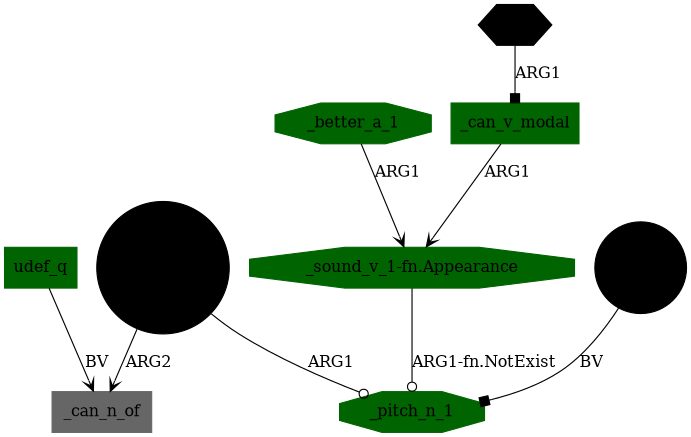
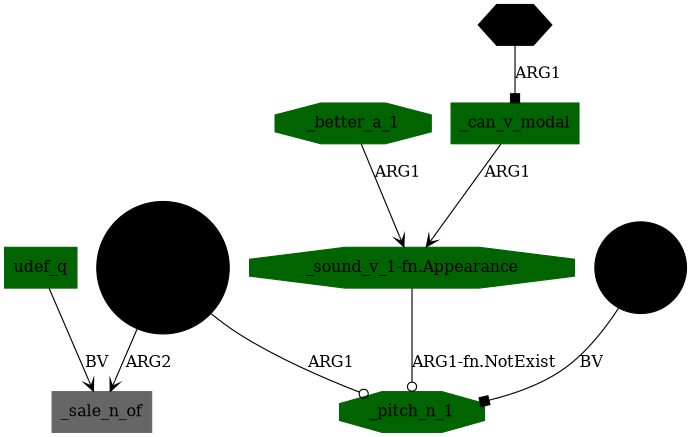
node "_can_n_of": label "_can_n_of" -> "_sale_n_of"
